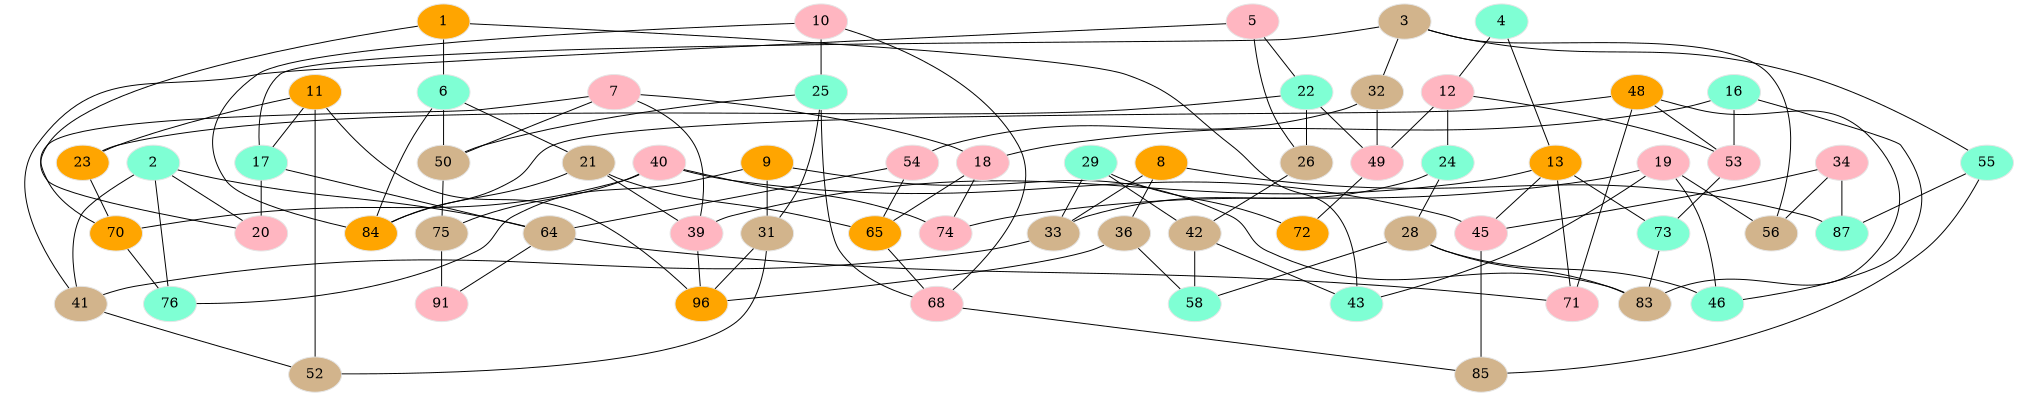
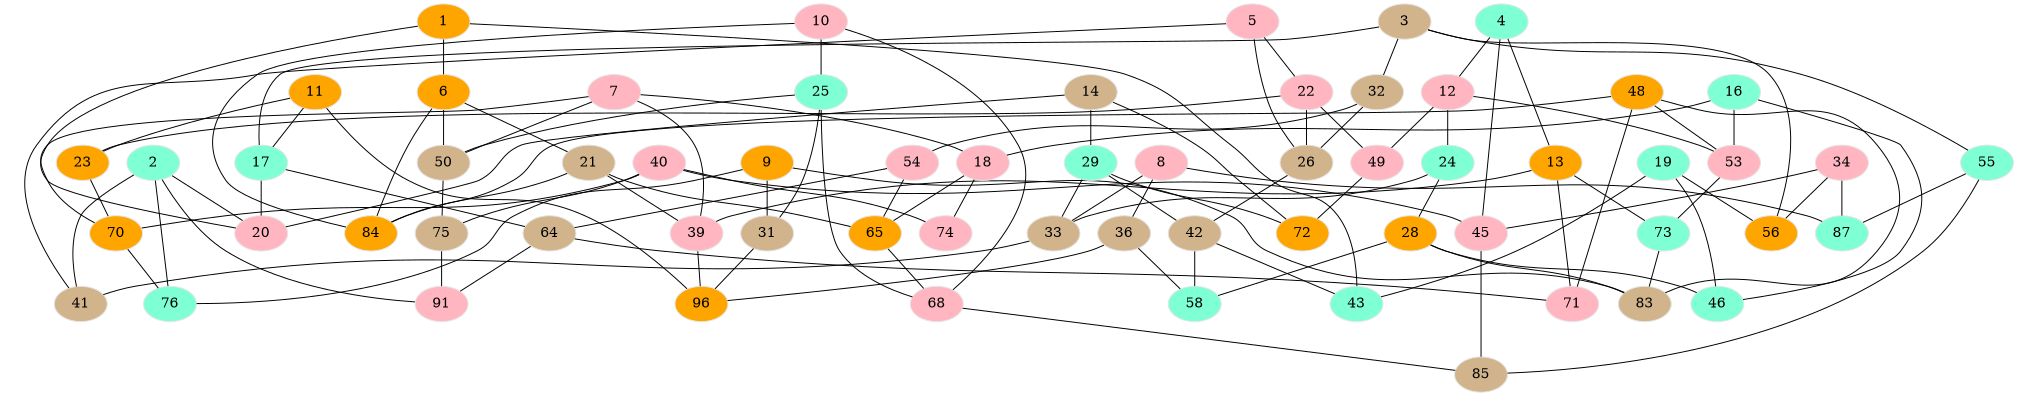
node "6": fillcolor aquamarine -> orange
node "14": added
node "22": fillcolor aquamarine -> lightpink
edge "32" -- "49": now "32" -- "26"
node "8": fillcolor orange -> lightpink
node "19": fillcolor lightpink -> aquamarine
edge "19" -- "74": removed
edge "2" -- "64": now "2" -- "91"
edge "13" -- "45": now "4" -- "45"
node "28": fillcolor tan -> orange
node "56": fillcolor tan -> orange
node "52": removed
